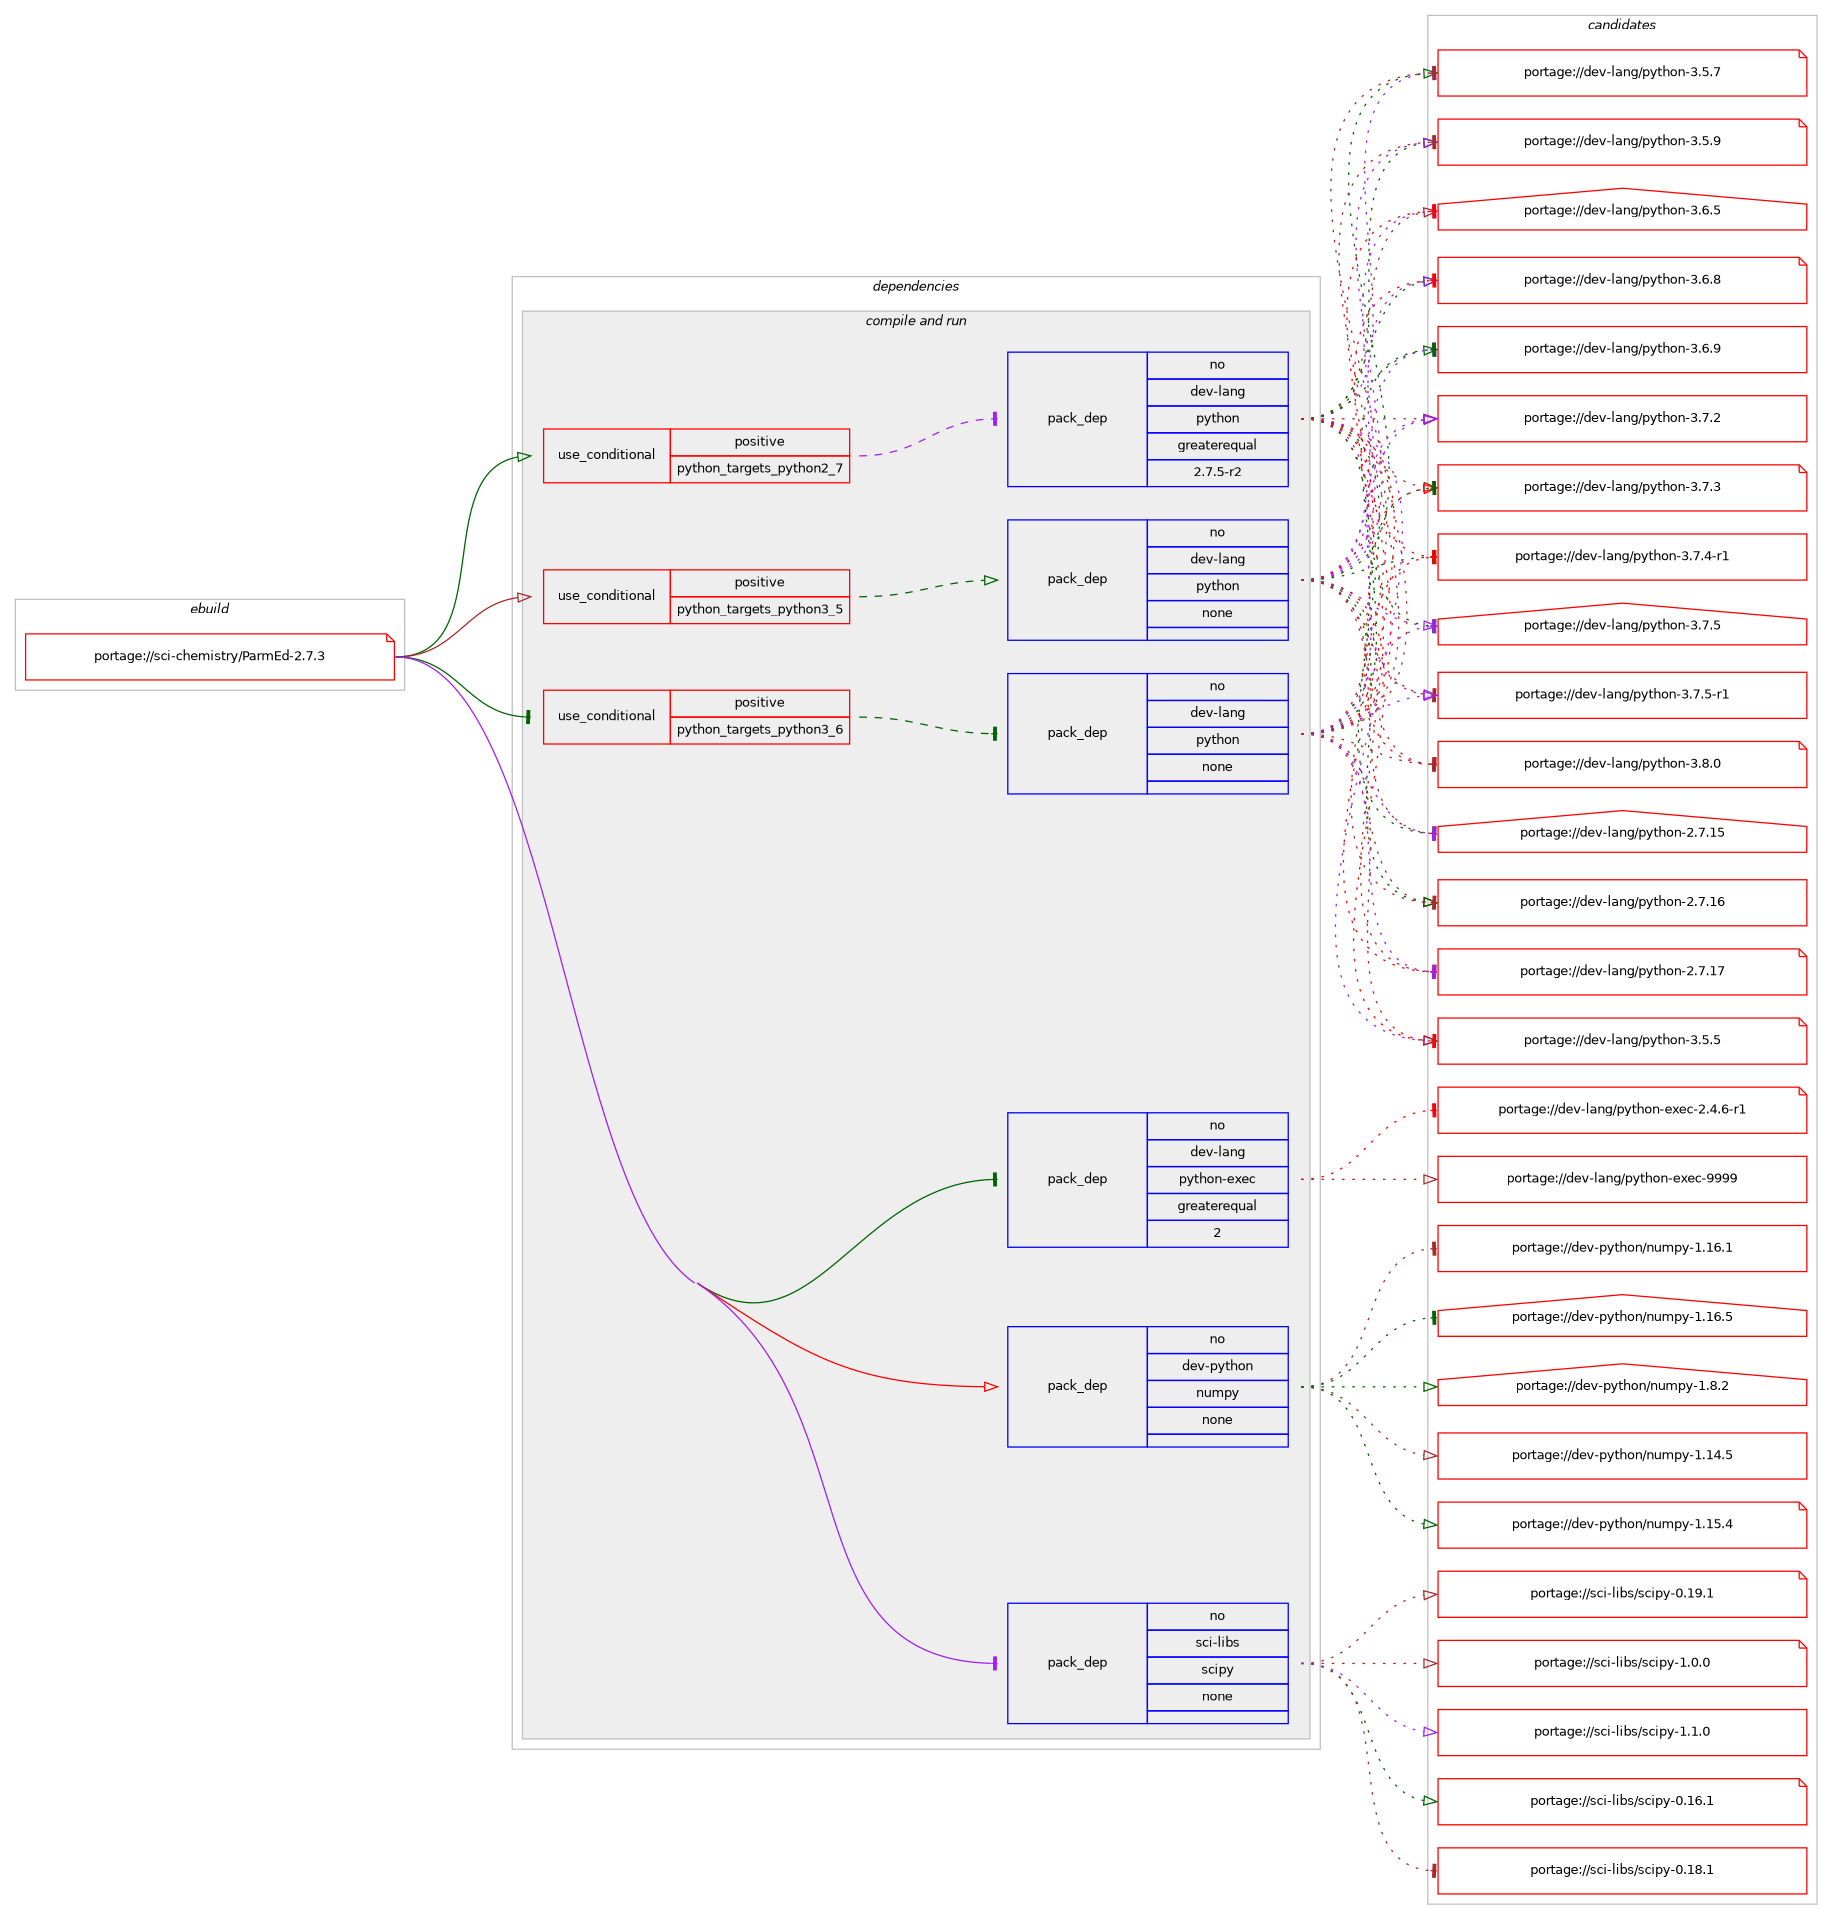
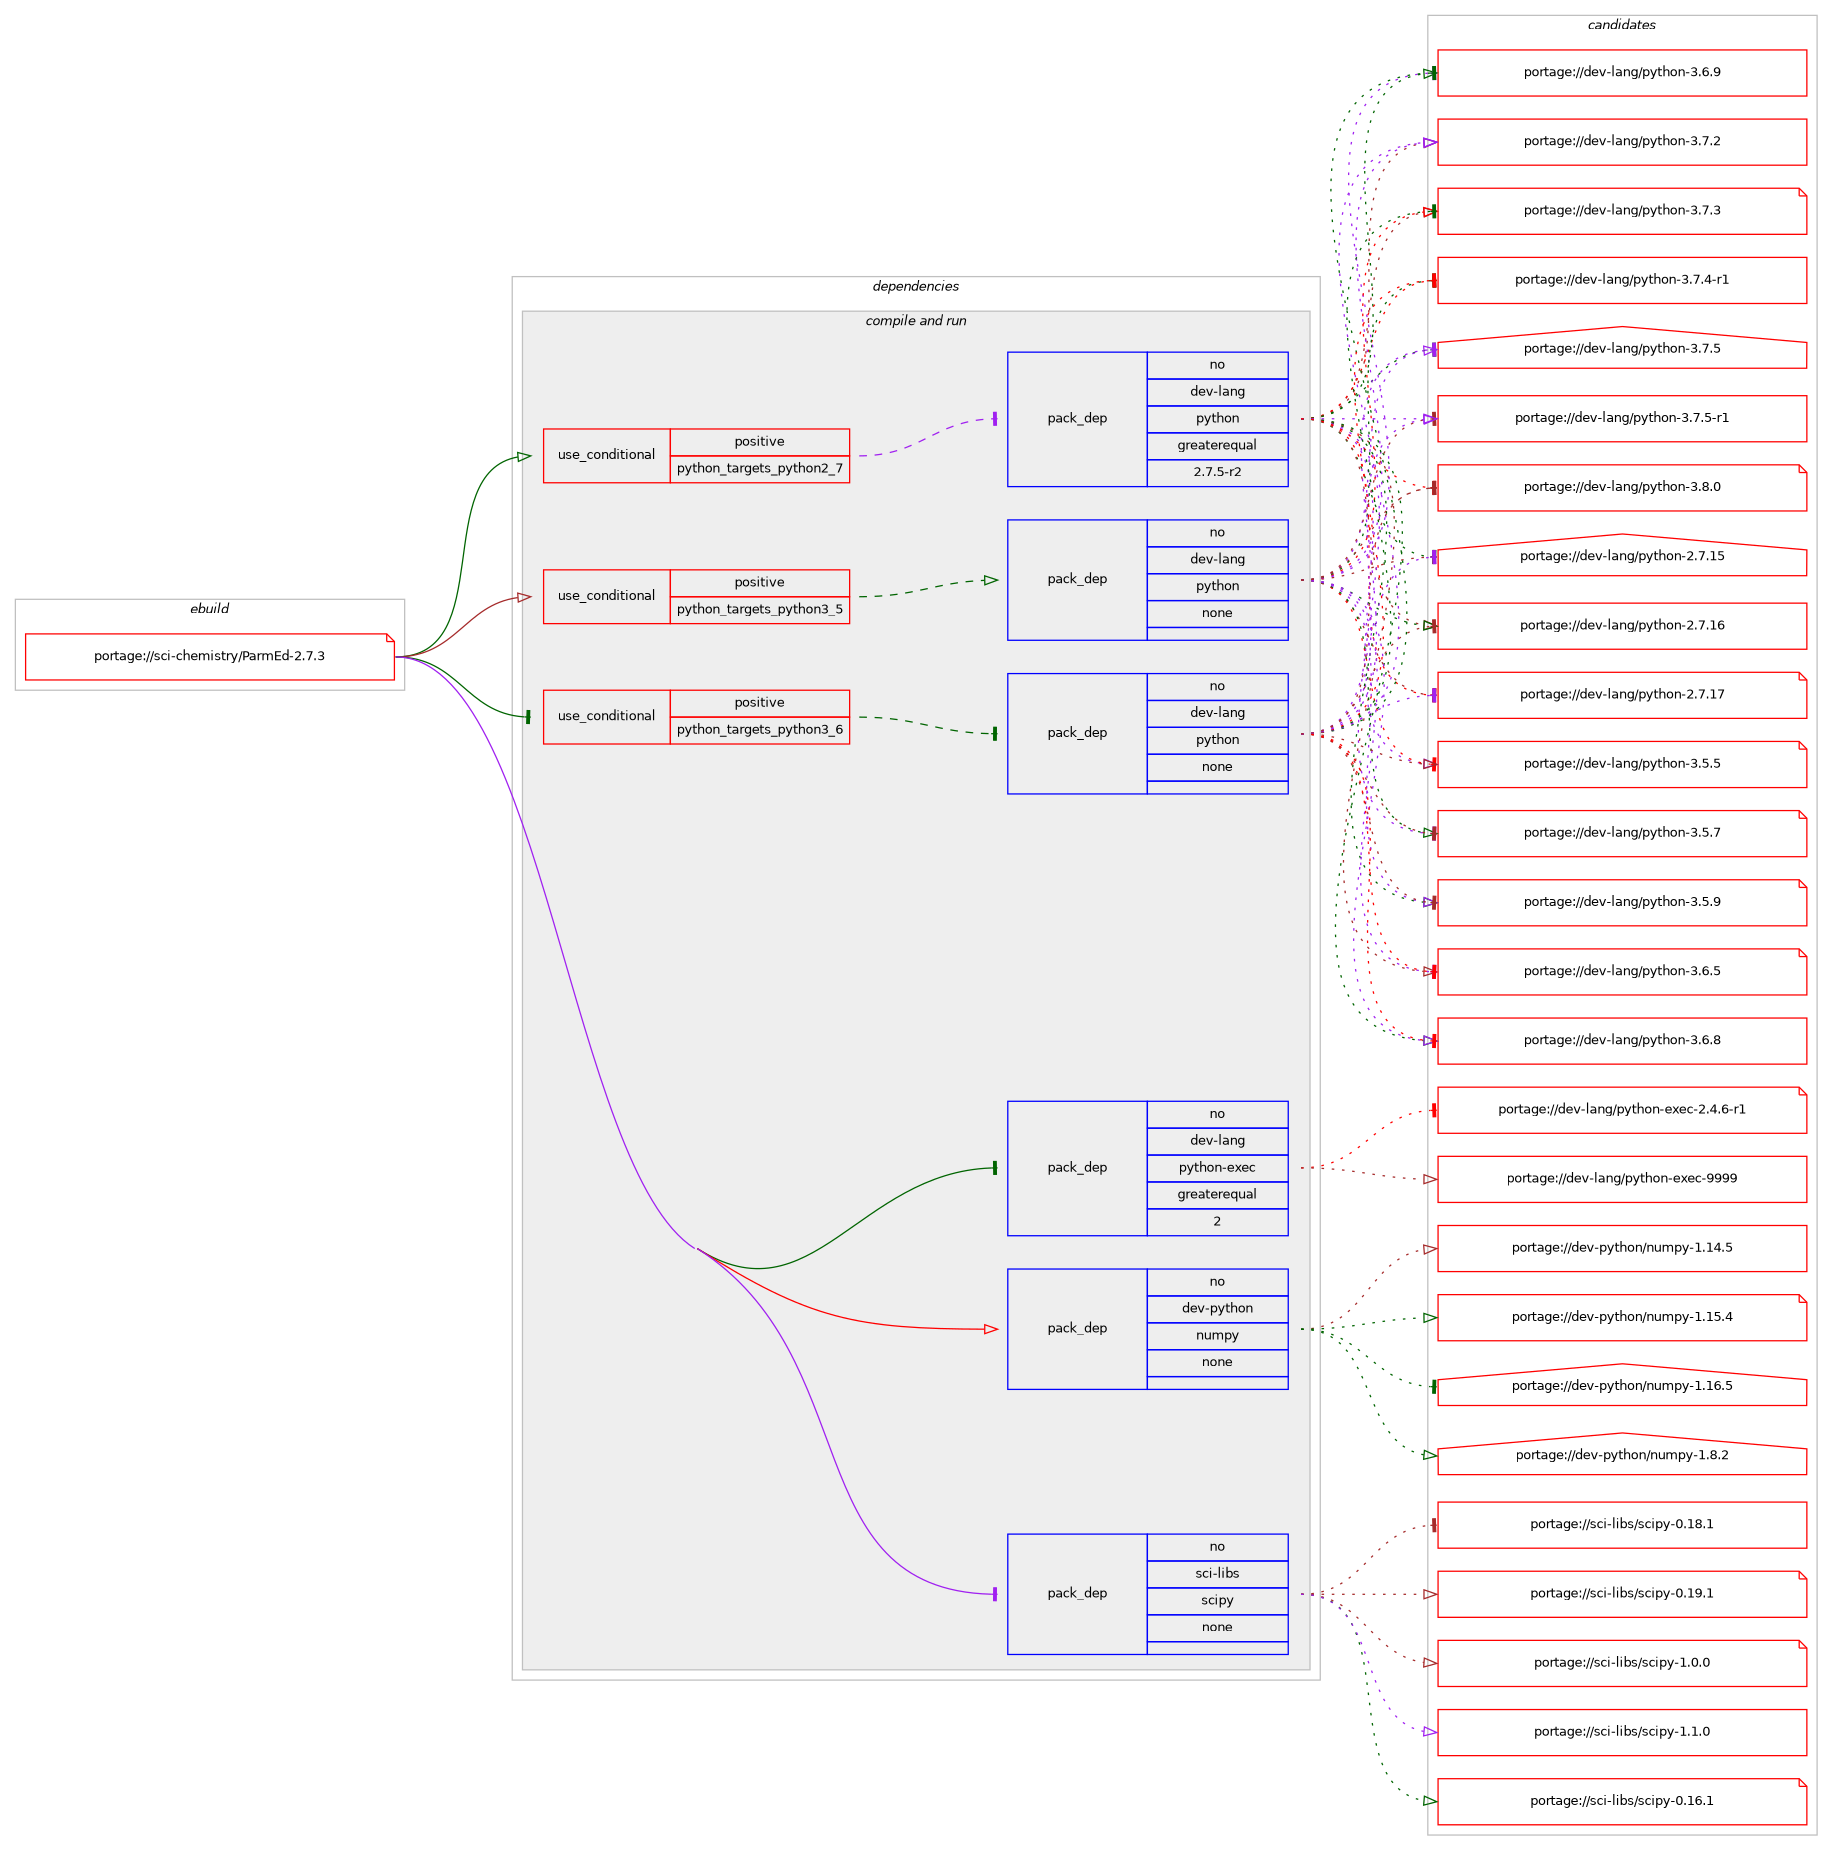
node "portage://dev-lang/python-3.6.5": shape house -> note
node "portage://dev-lang/python-3.6.8": shape note -> box
node "portage://dev-python/numpy-1.16.1": removed
